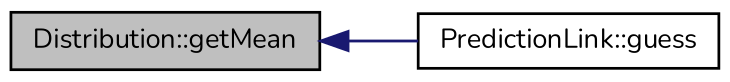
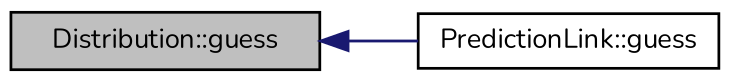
node "Distribution::getMean": label "Distribution::getMean" -> "Distribution::guess"
